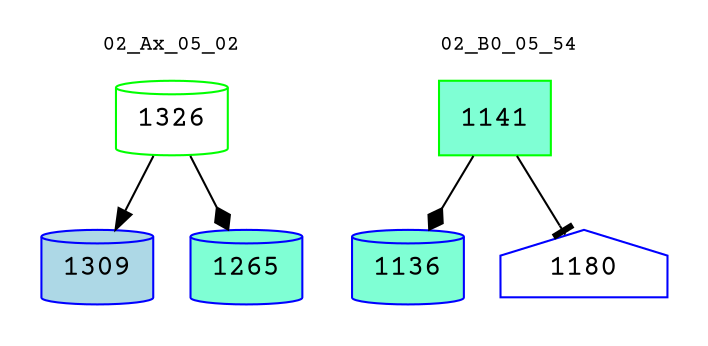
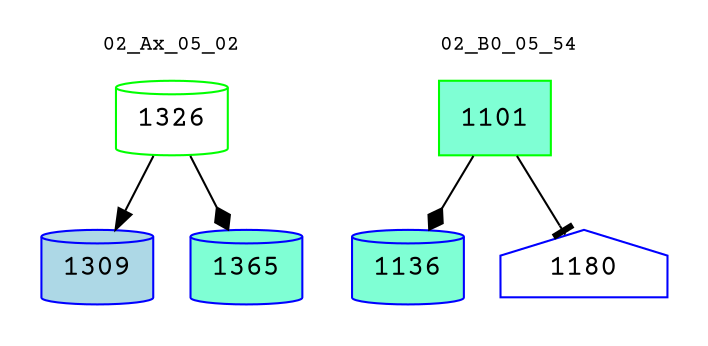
node "1141": label "1141" -> "1101"
node "1265": label "1265" -> "1365"
